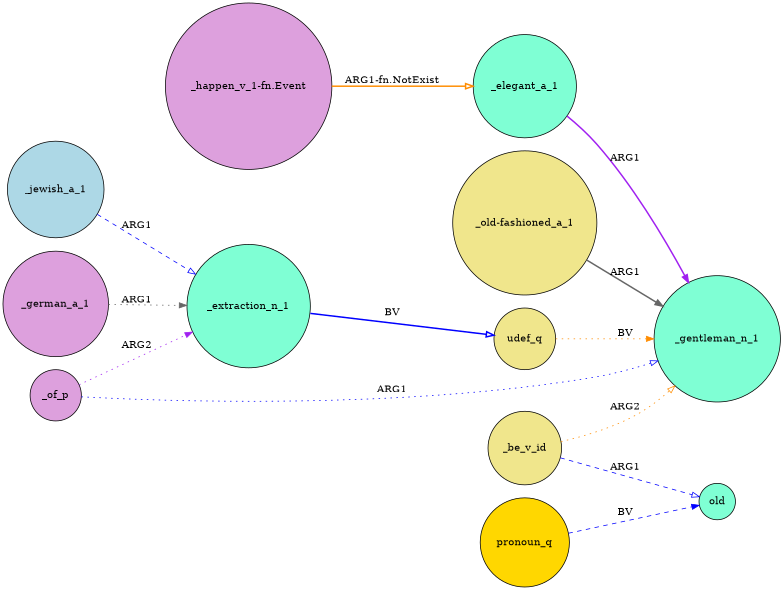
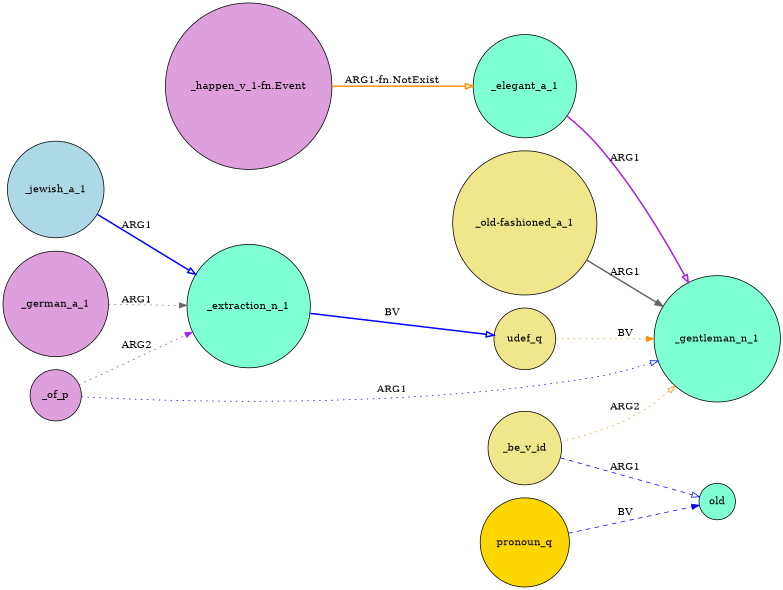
edge "_elegant_a_1" -> "_gentleman_n_1": arrowhead normal -> onormal
edge "_jewish_a_1" -> "_extraction_n_1": style dashed -> bold
